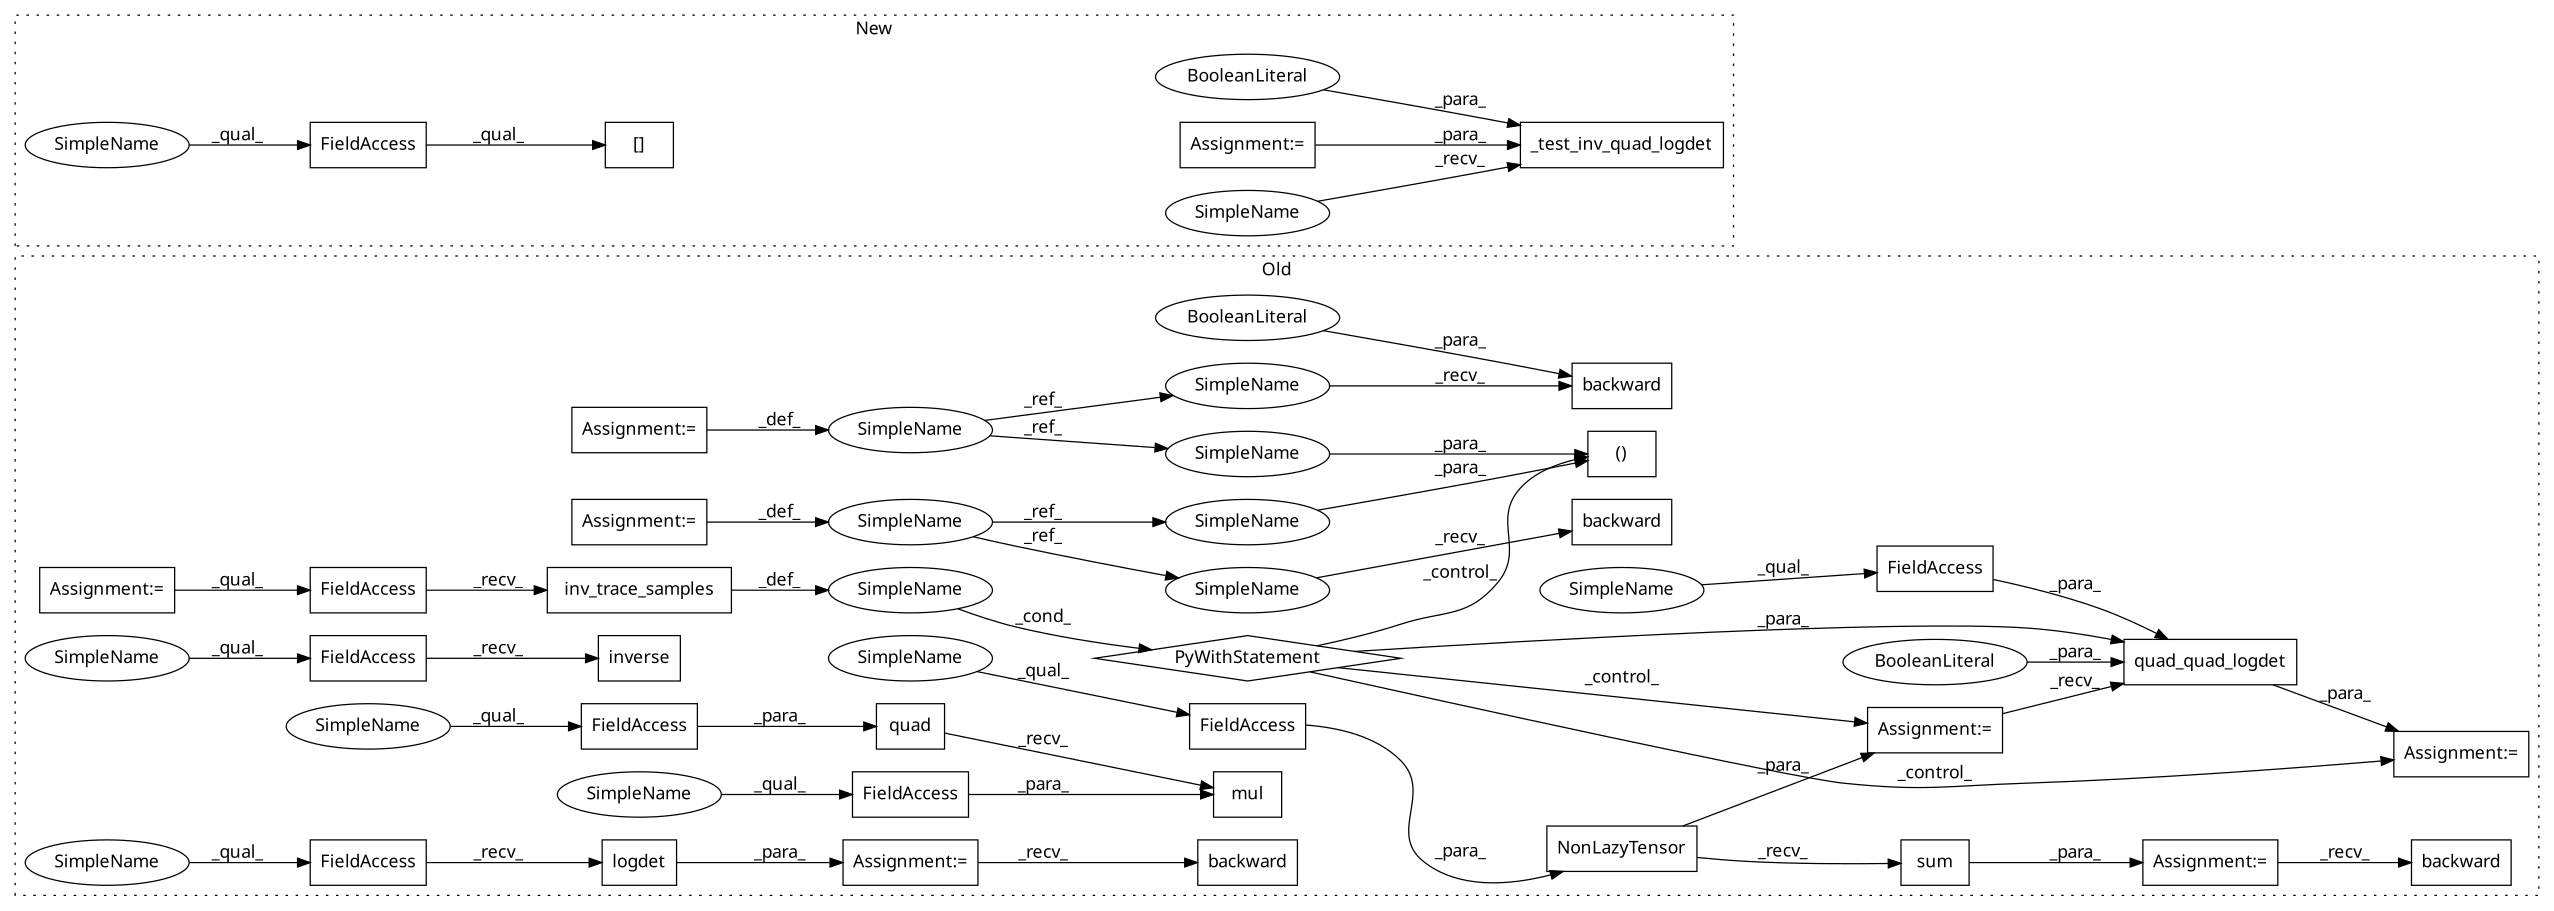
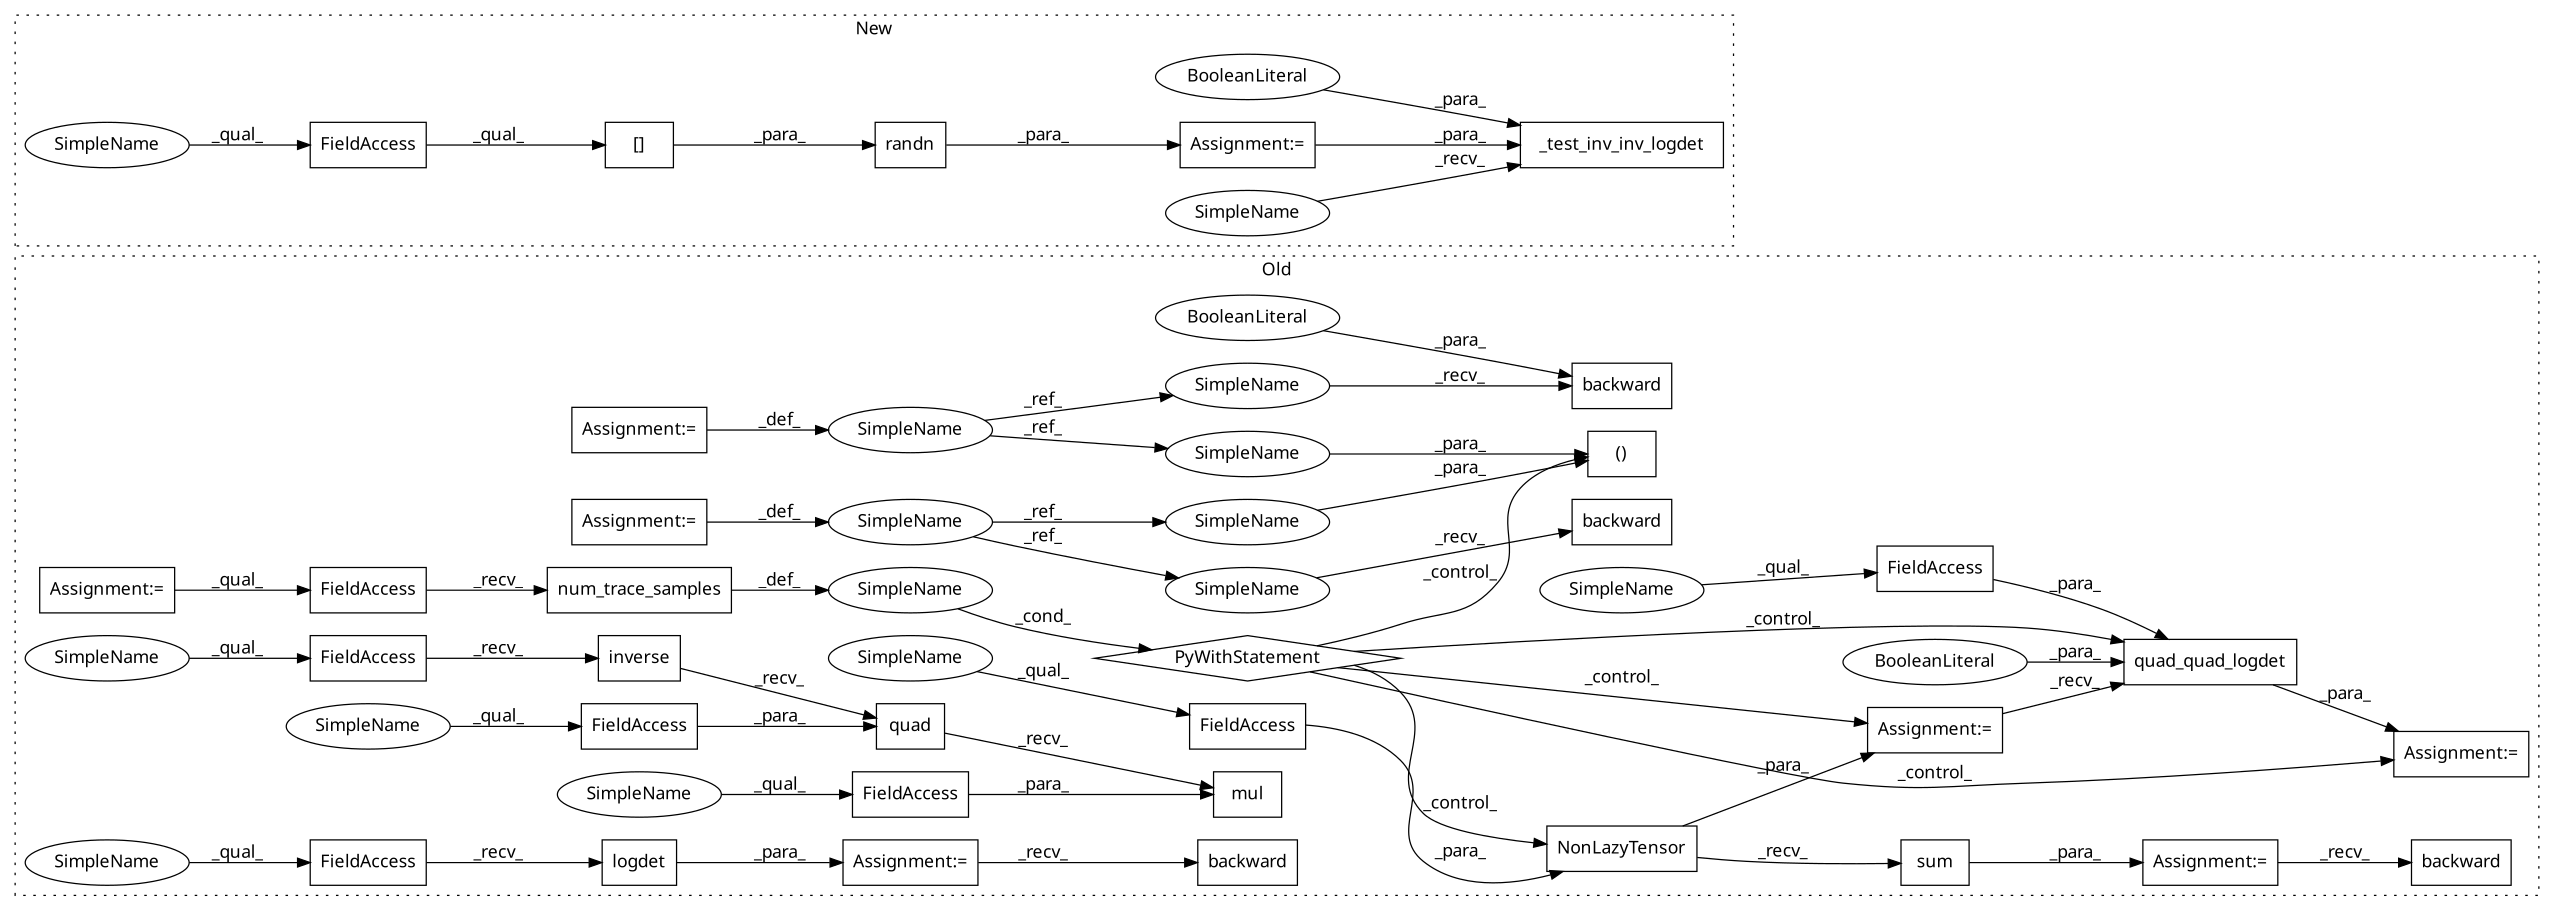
node "randn": added
node "_test_inv_quad_logdet": label "_test_inv_quad_logdet" -> "_test_inv_inv_logdet"
node "inv_trace_samples": label "inv_trace_samples" -> "num_trace_samples"
edge "PyWithStatement" -> "quad_quad_logdet": label "_para_" -> "_control_"
edge "inverse" -> "quad": added, label "_recv_"
edge "PyWithStatement" -> "NonLazyTensor": added, label "_control_"
